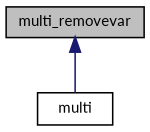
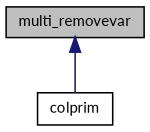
node "multi": label "multi" -> "colprim"
